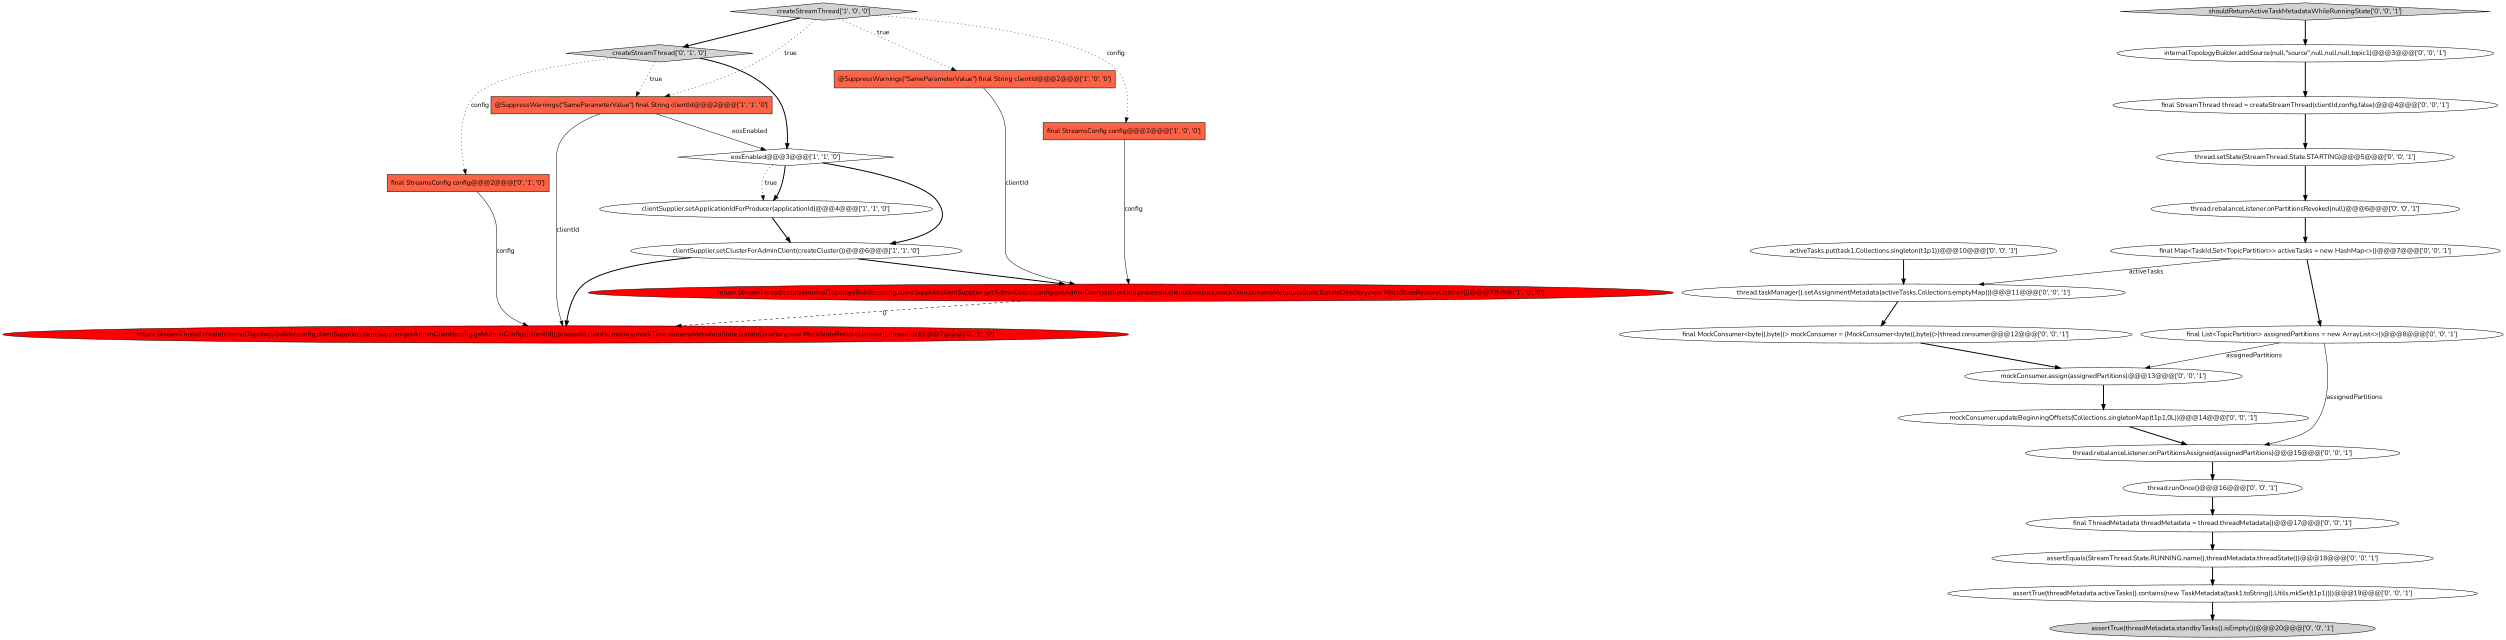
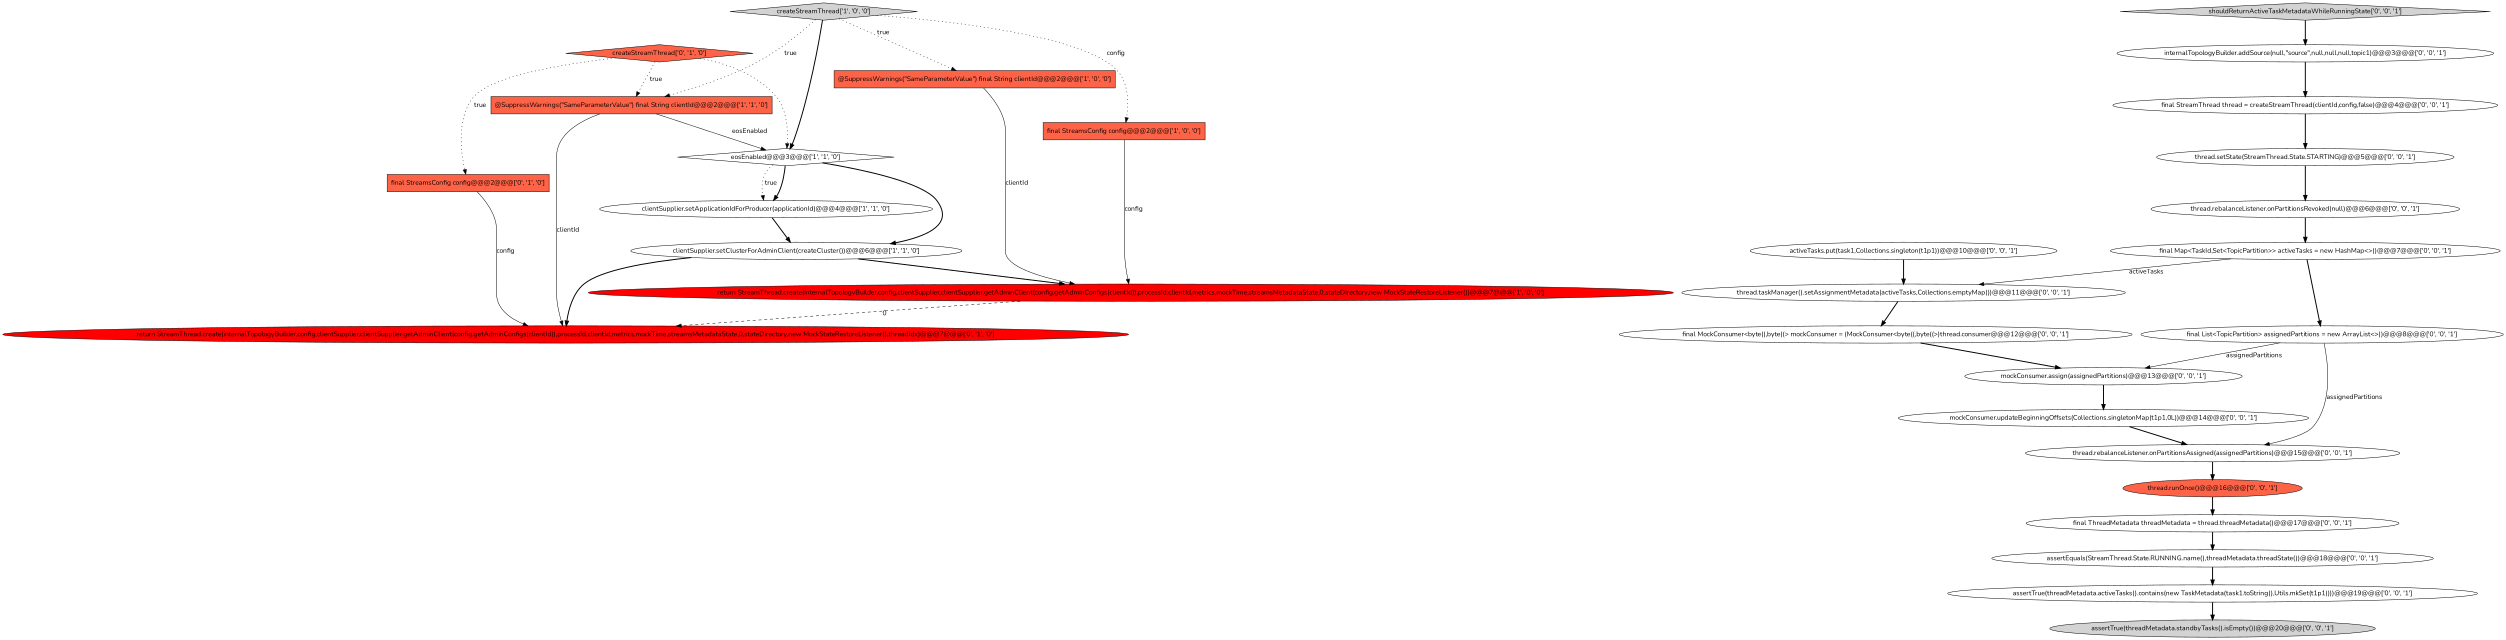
edge "createStreamThread['1', '0', '0']" -> "createStreamThread['0', '1', '0']": now "createStreamThread['1', '0', '0']" -> "eosEnabled@@@3@@@['1', '1', '0']"
node "createStreamThread['0', '1', '0']": fillcolor lightgray -> tomato
edge "createStreamThread['0', '1', '0']" -> "eosEnabled@@@3@@@['1', '1', '0']": style bold -> dotted
edge "createStreamThread['0', '1', '0']" -> "final StreamsConfig config@@@2@@@['0', '1', '0']": label "config" -> "true"
node "thread.runOnce()@@@16@@@['0', '0', '1']": fillcolor white -> tomato
